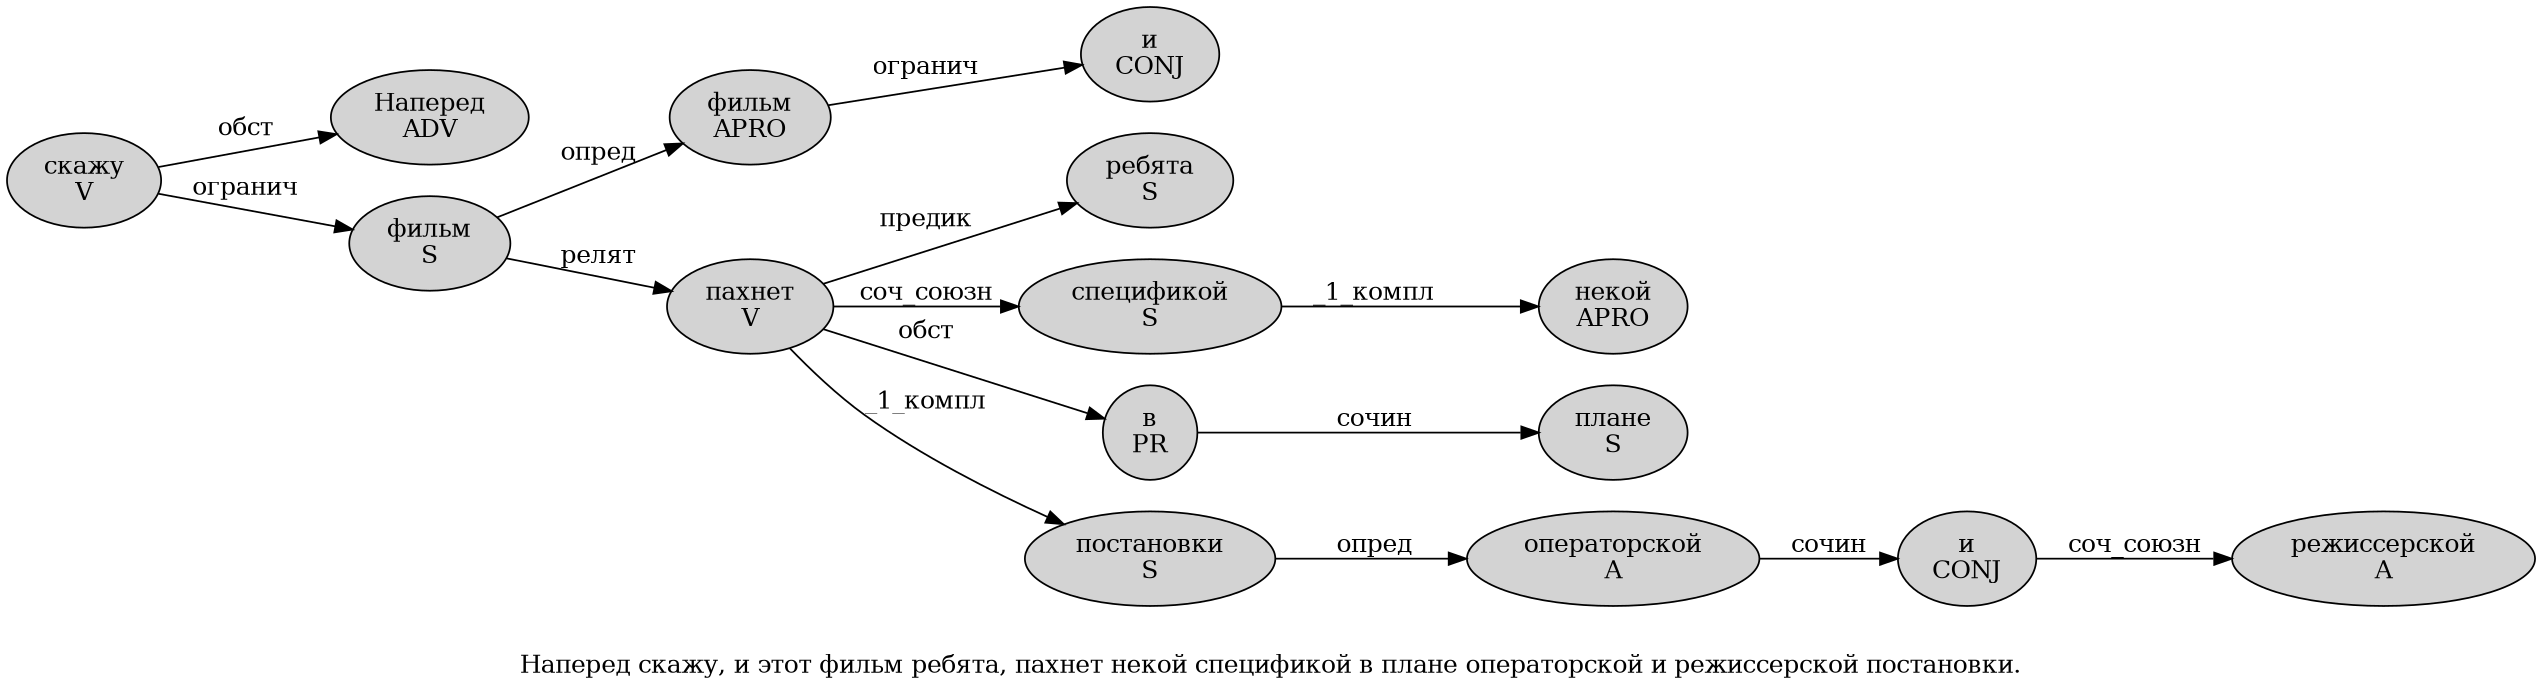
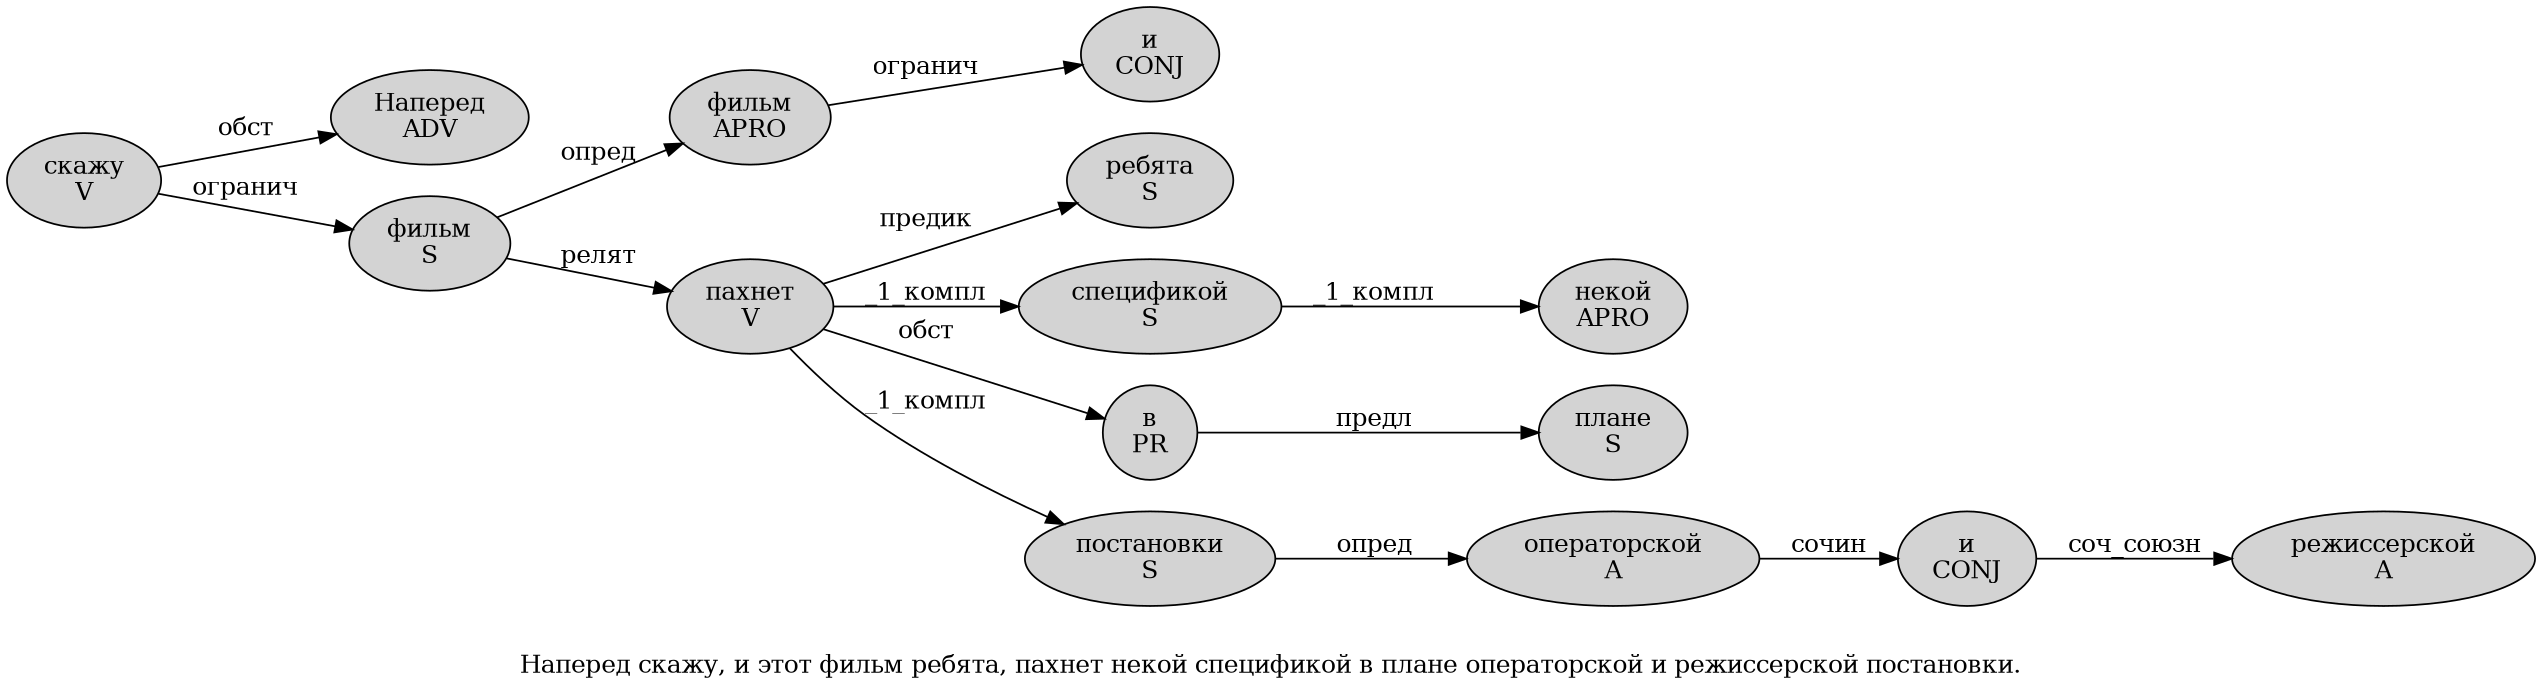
edge "пахнет V" -> "спецификой S": label "соч_союзн" -> "_1_компл"
edge "в PR" -> "плане S": label "сочин" -> "предл"
